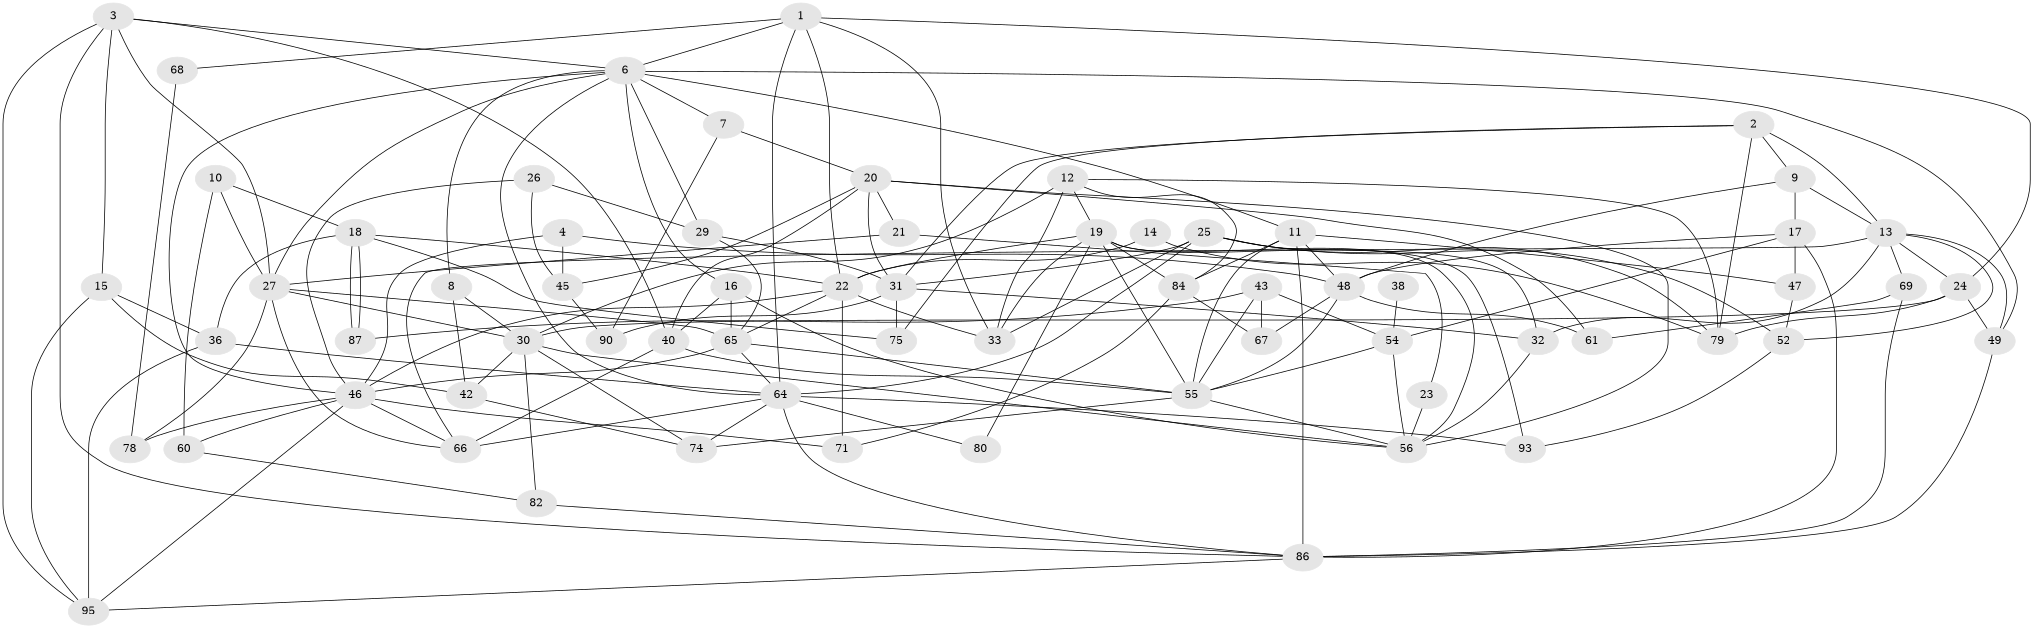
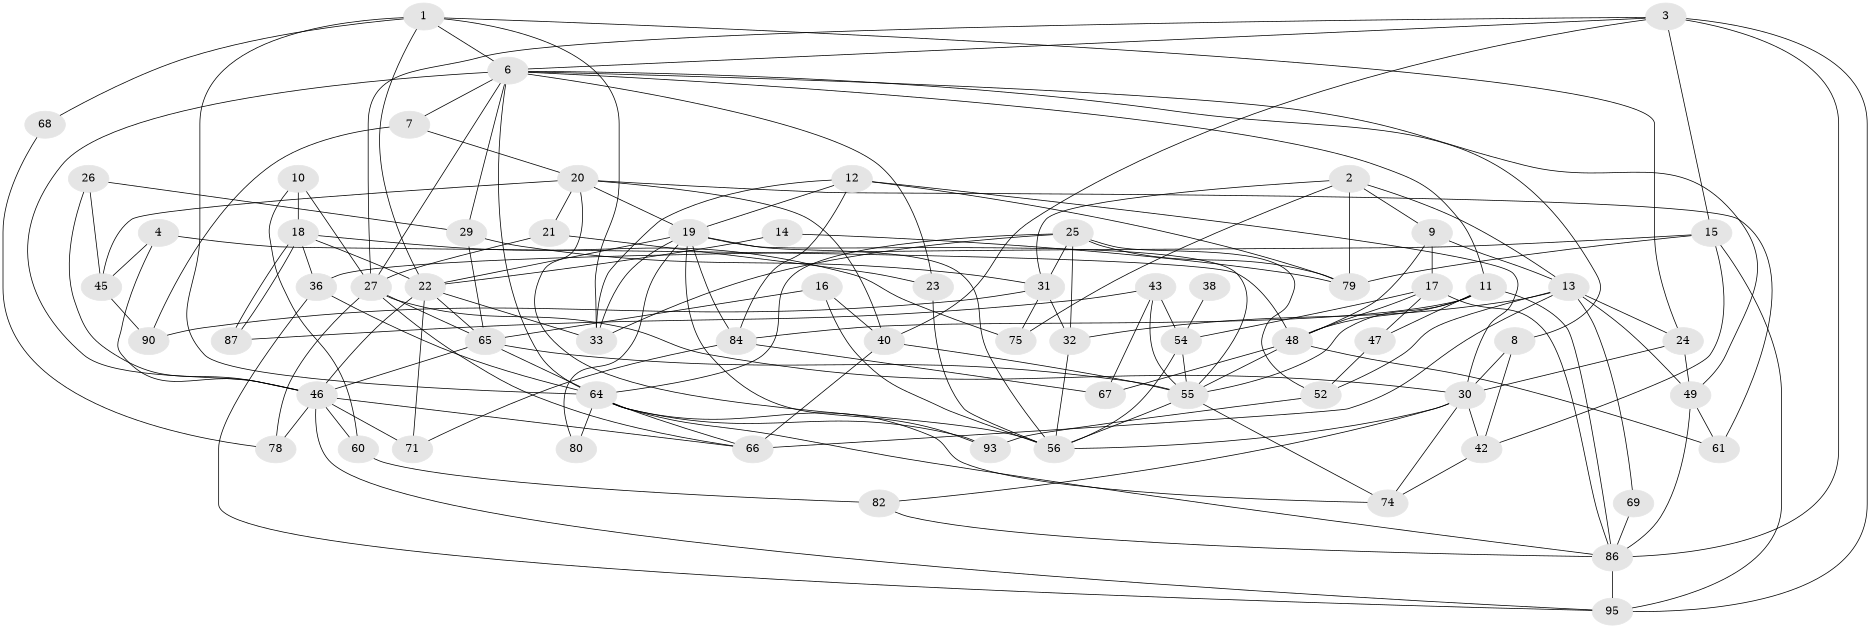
edge "6" -- "16": now "6" -- "23"
edge "20" -- "31": now "20" -- "19"
edge "24" -- "79": now "15" -- "79"
edge "69" -- "61": now "49" -- "61"
